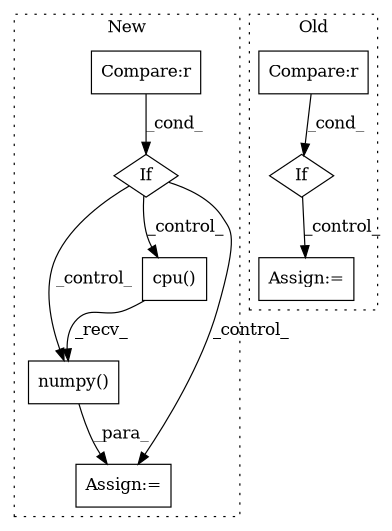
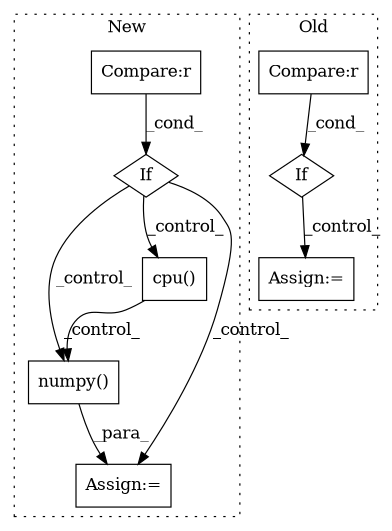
edge "cpu()" -> "numpy()": label "_recv_" -> "_control_"
